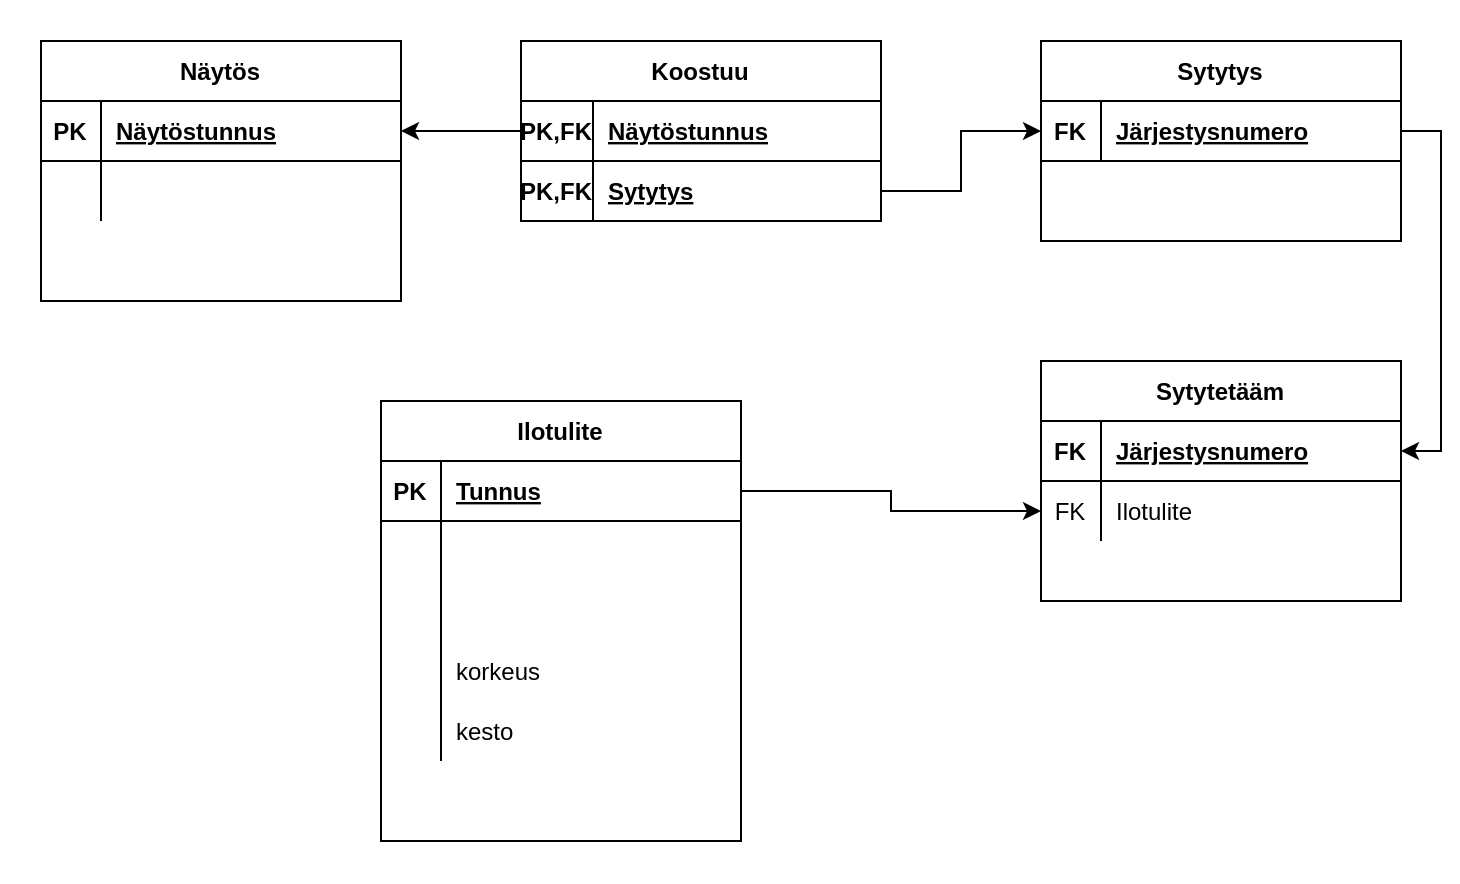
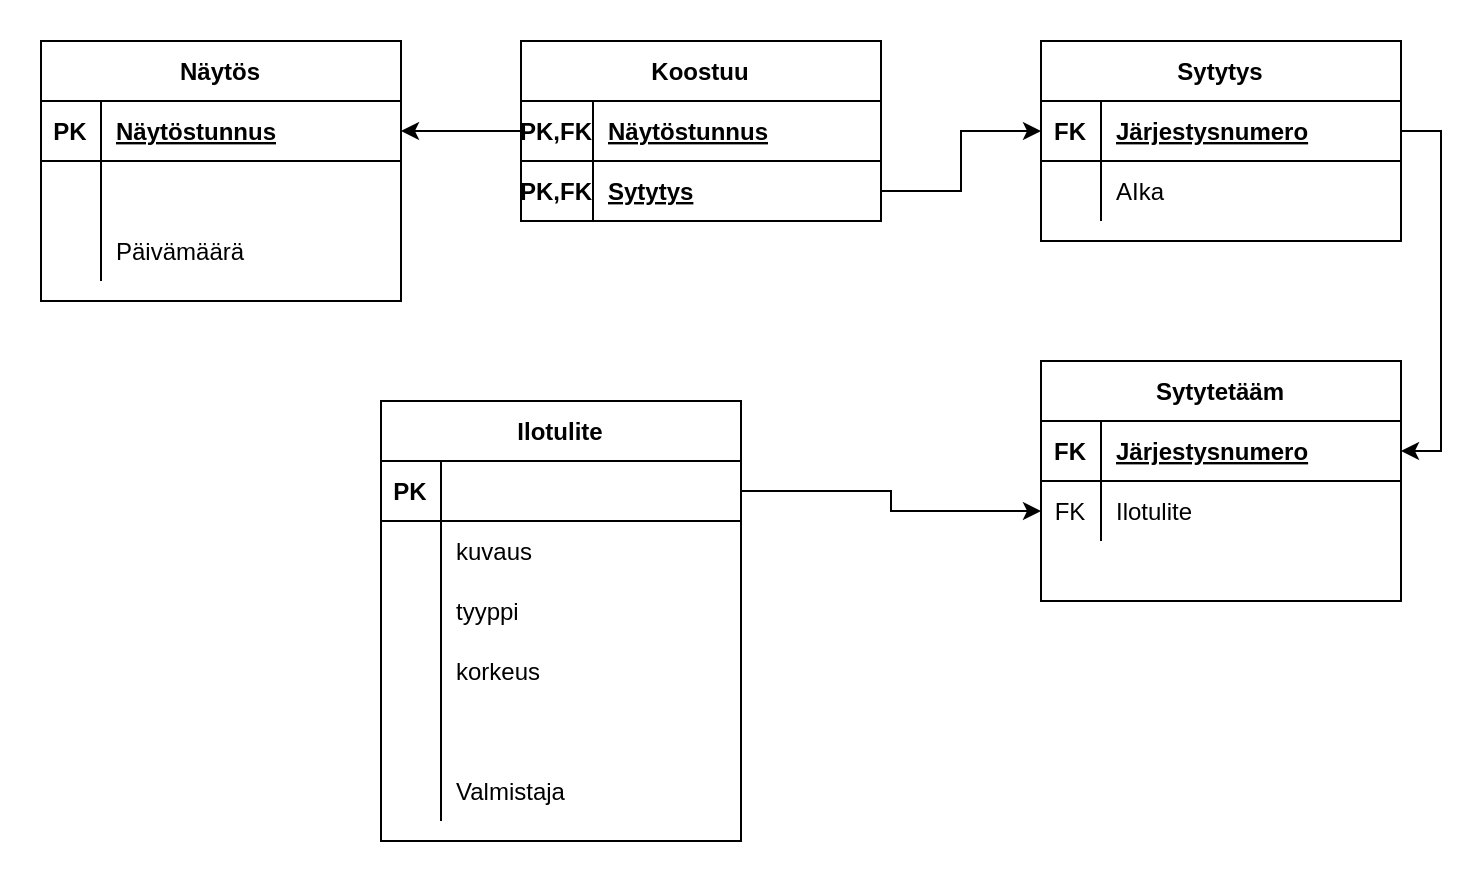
node "AIka": added
node "Päivämäärä": added
node "Tunnus": removed
node "kuvaus": added
node "tyyppi": added
node "kesto": removed
node "Valmistaja": added
